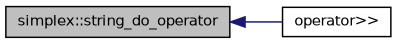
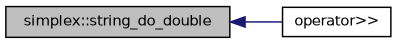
node "simplex::string_do_operator": label "simplex::string_do_operator" -> "simplex::string_do_double"
